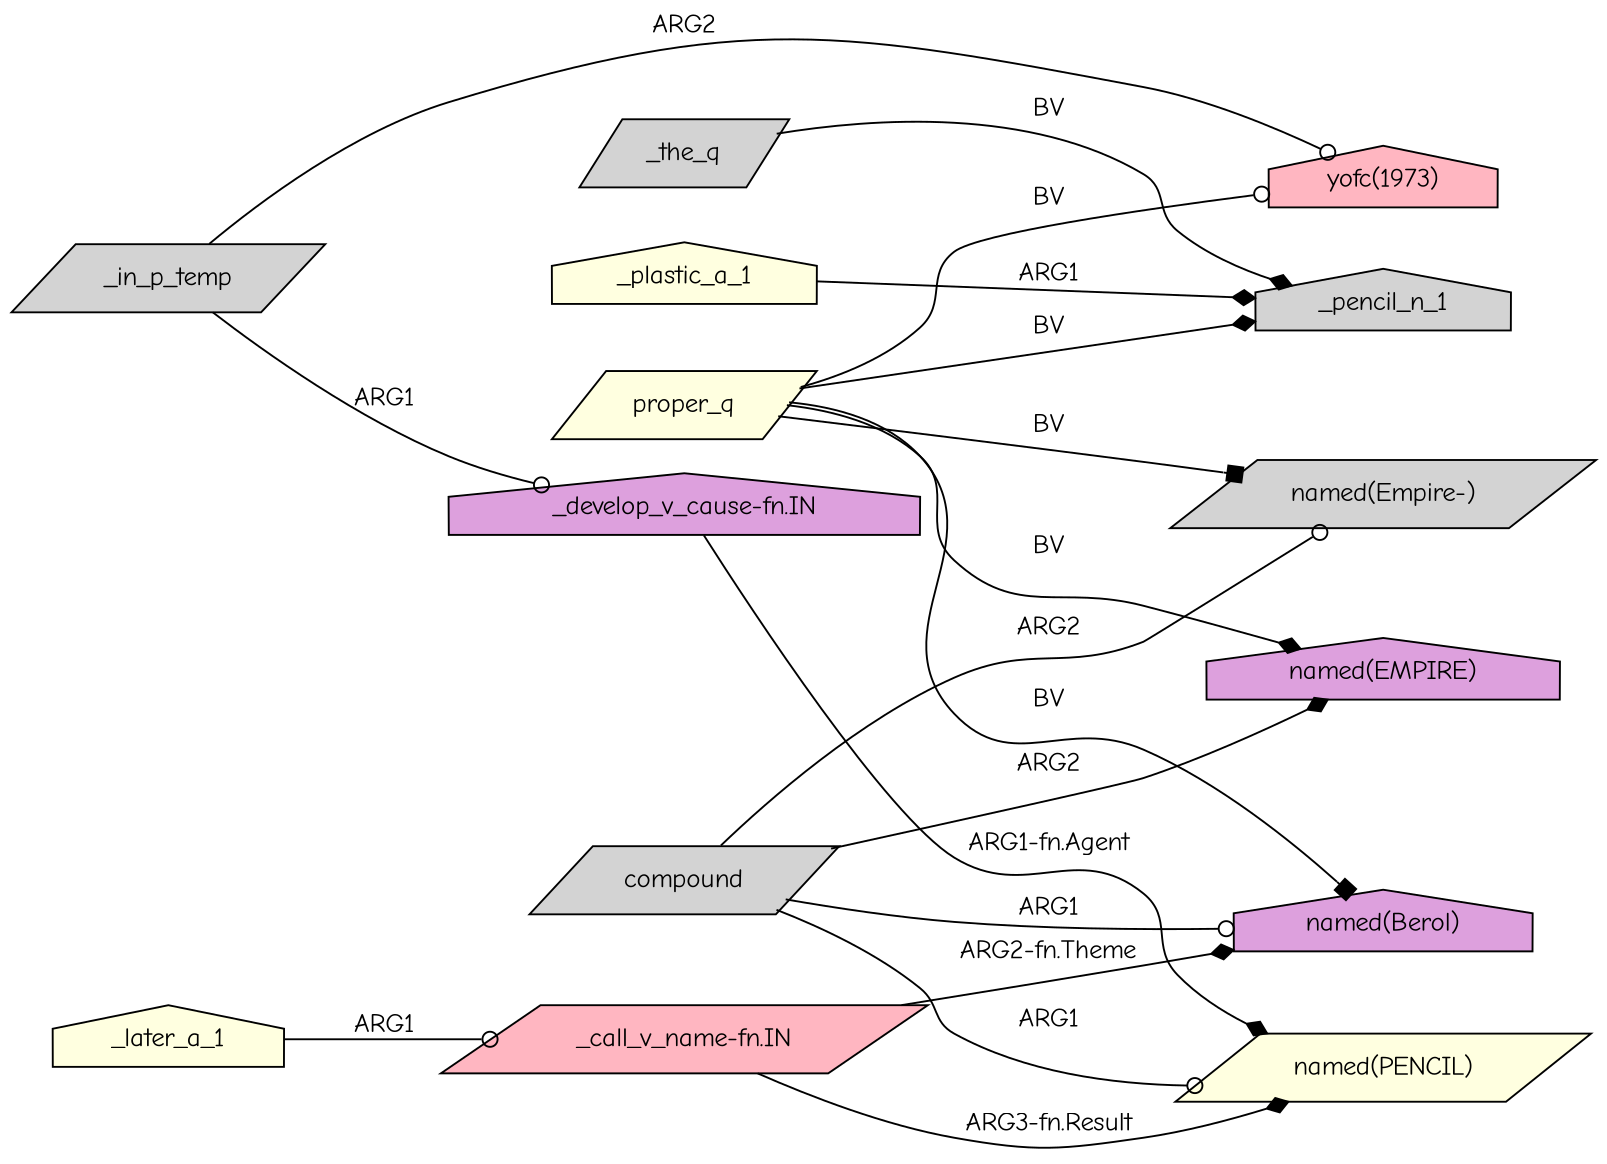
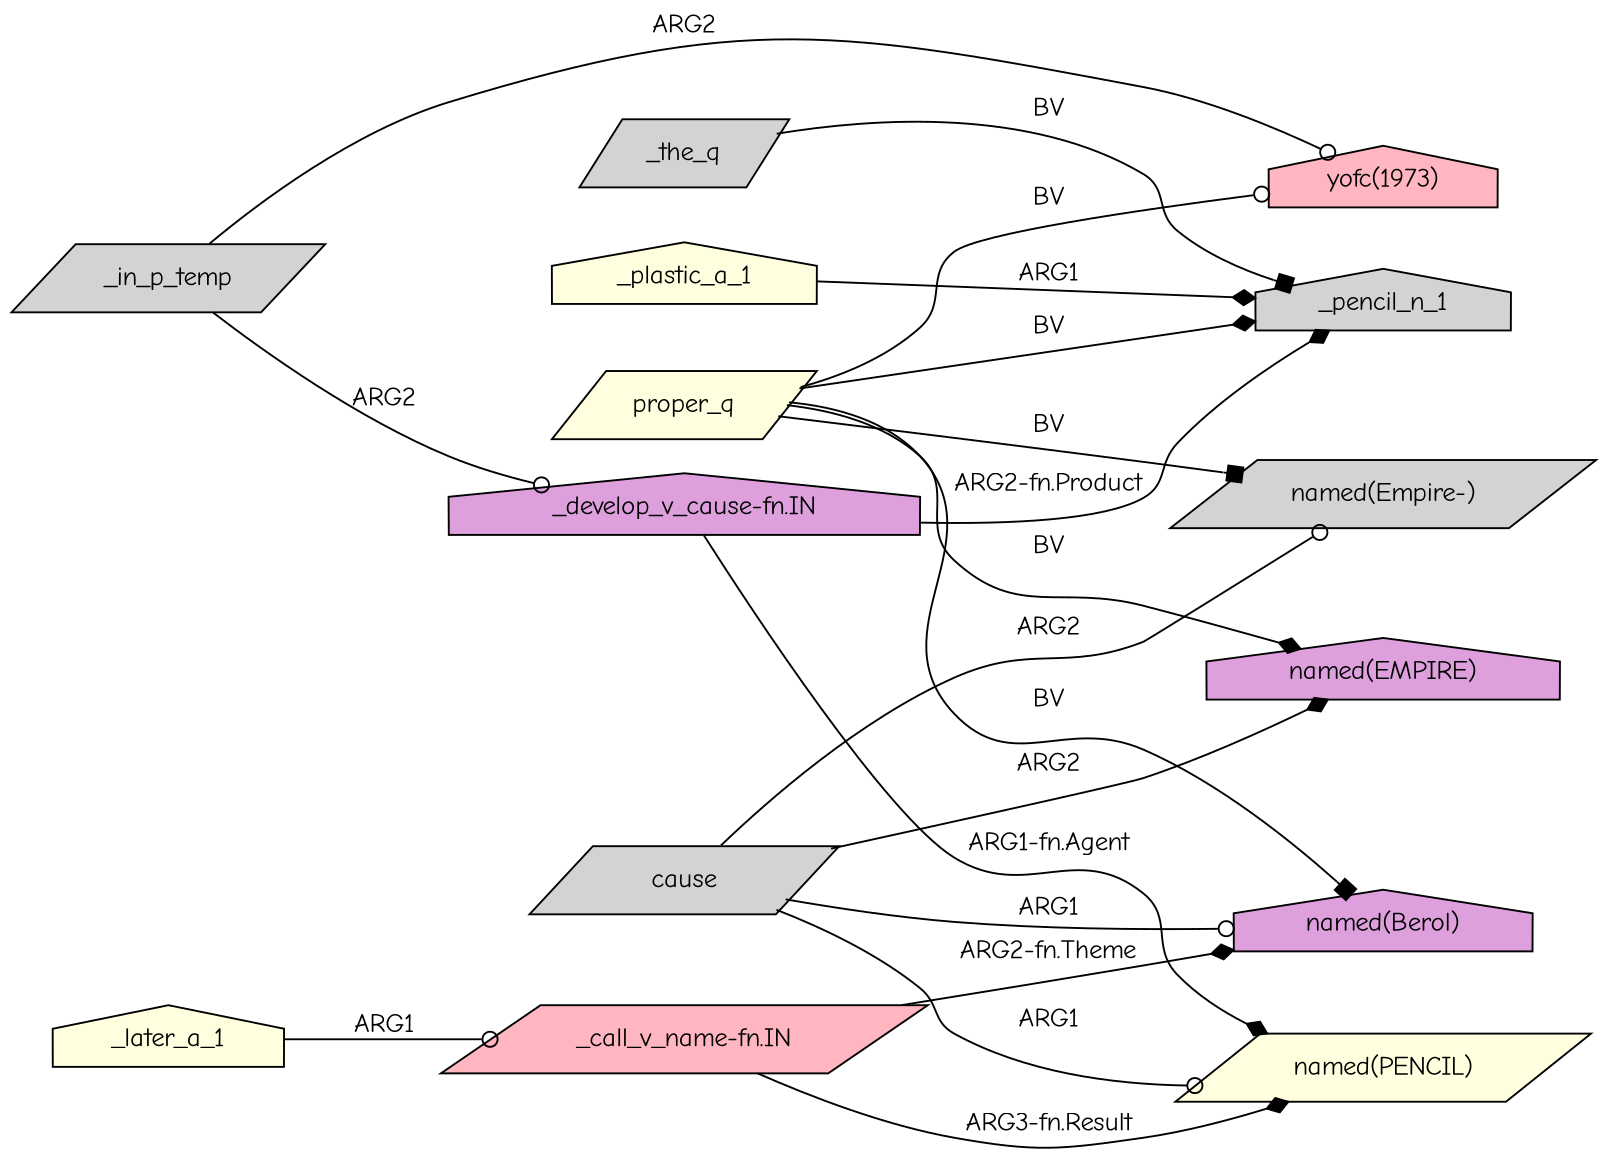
edge "_the_q" -> "_pencil_n_1": arrowhead diamond -> box
edge "_in_p_temp" -> "_develop_v_cause-fn.IN": label "ARG1" -> "ARG2"
edge "_develop_v_cause-fn.IN" -> "_pencil_n_1": added, label "ARG2-fn.Product"
node "compound": label "compound" -> "cause"
